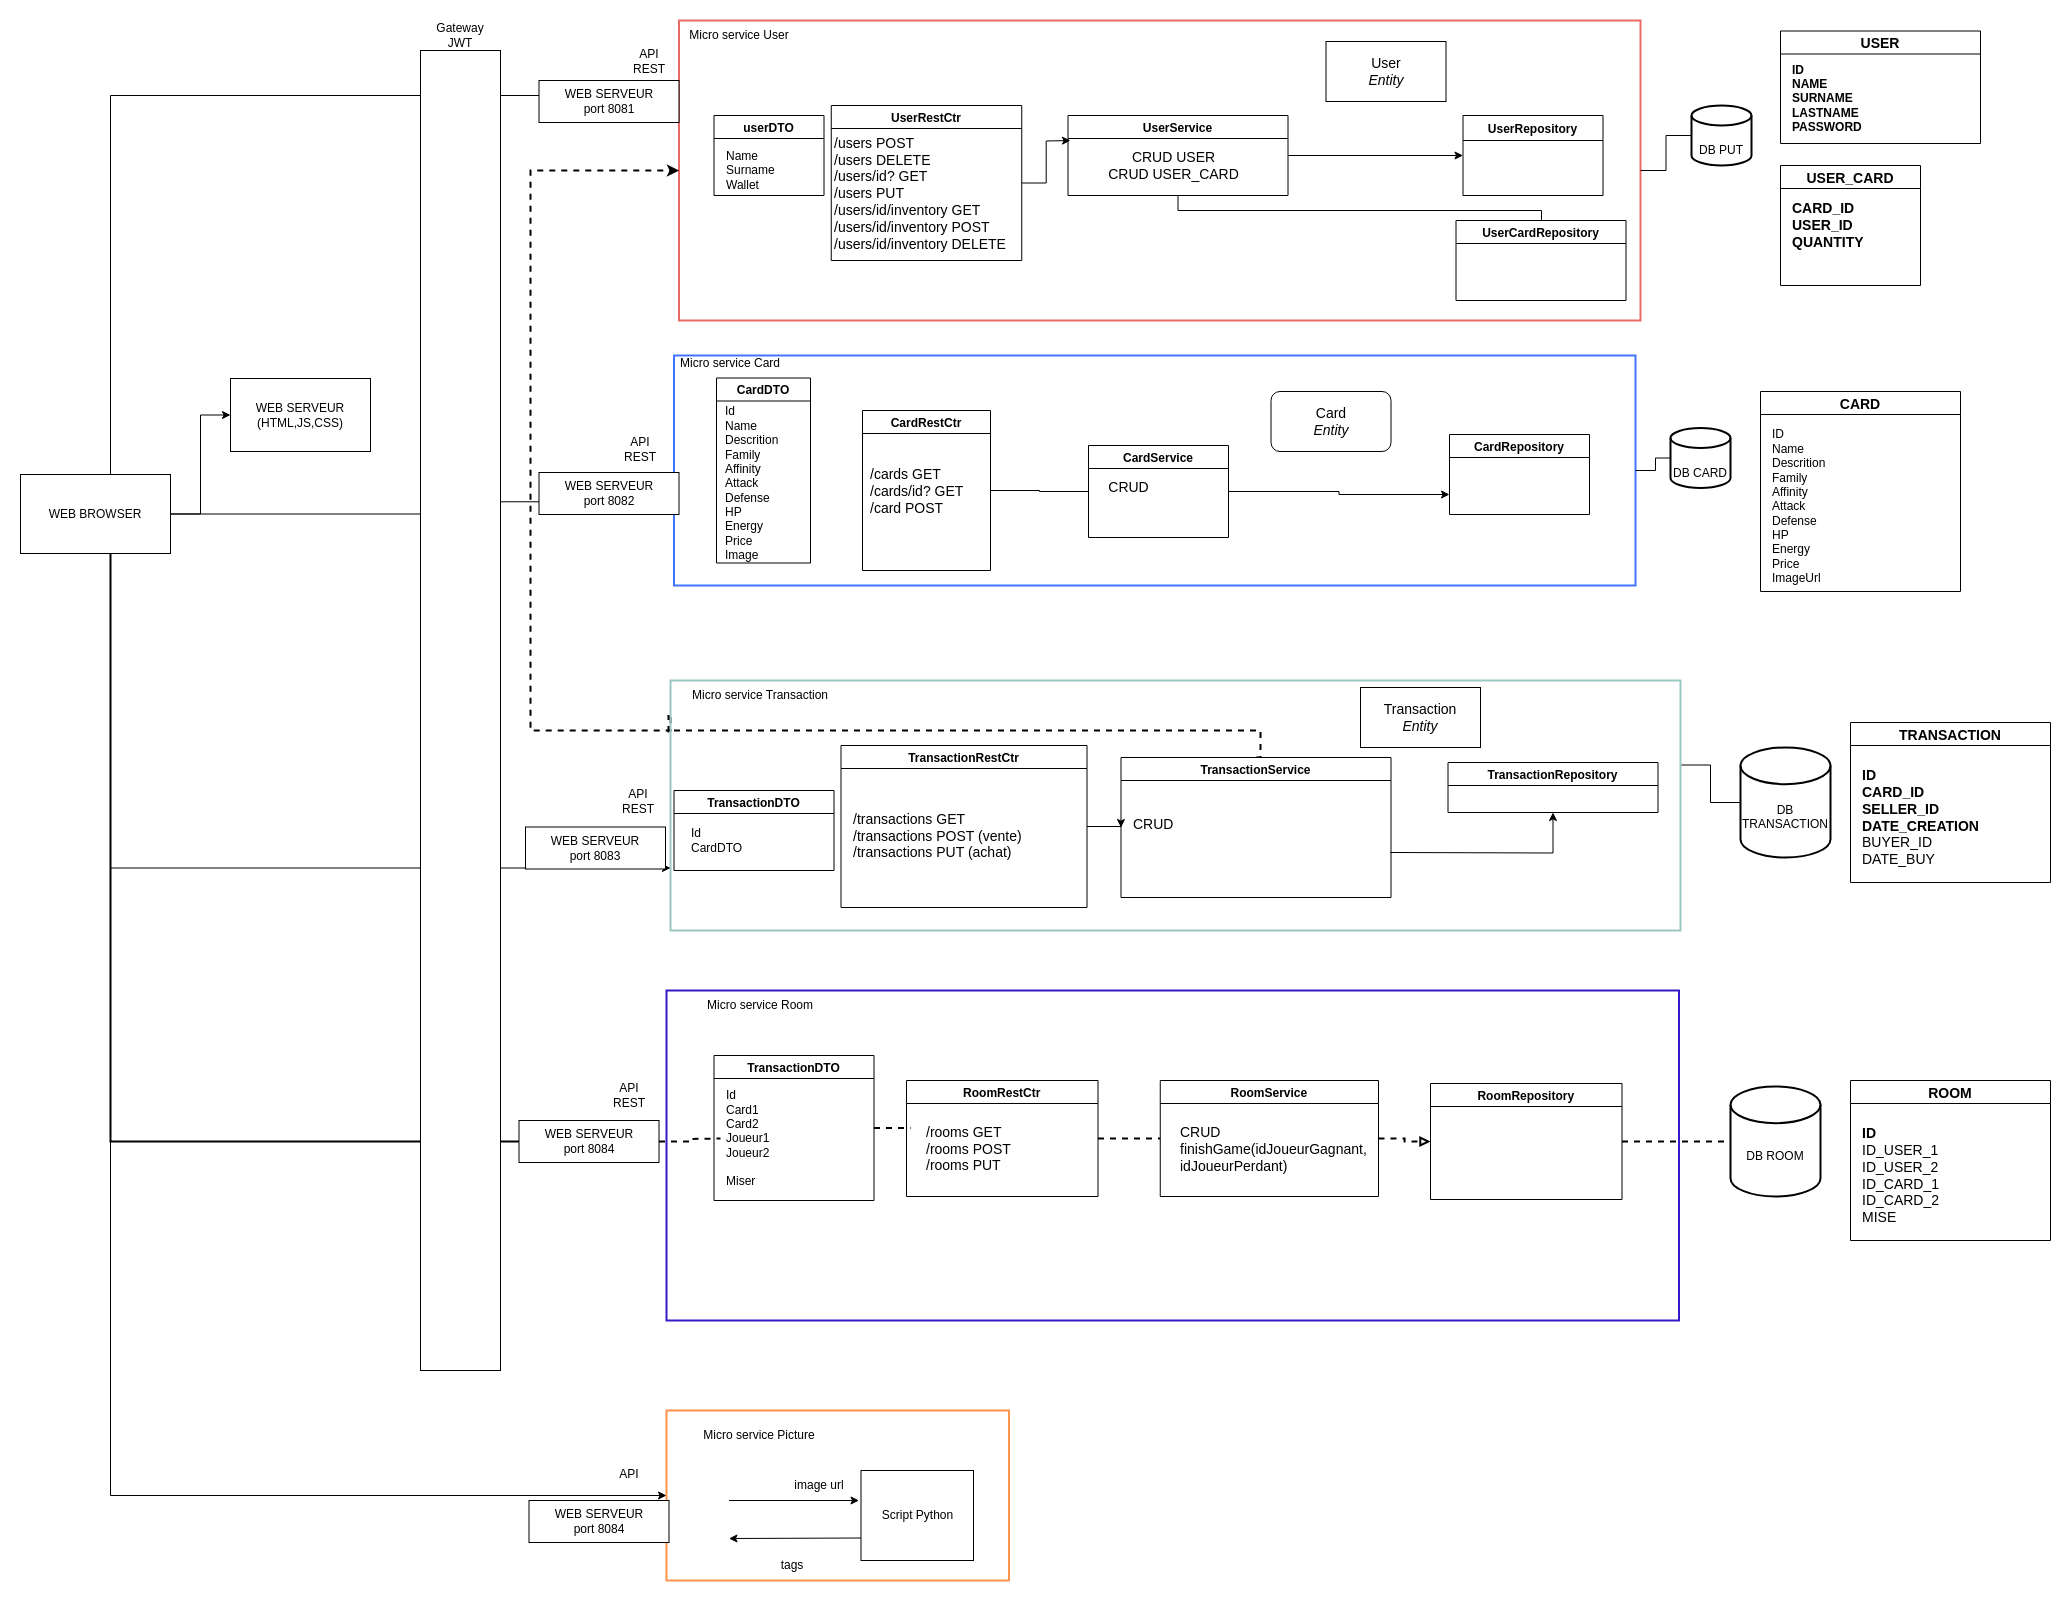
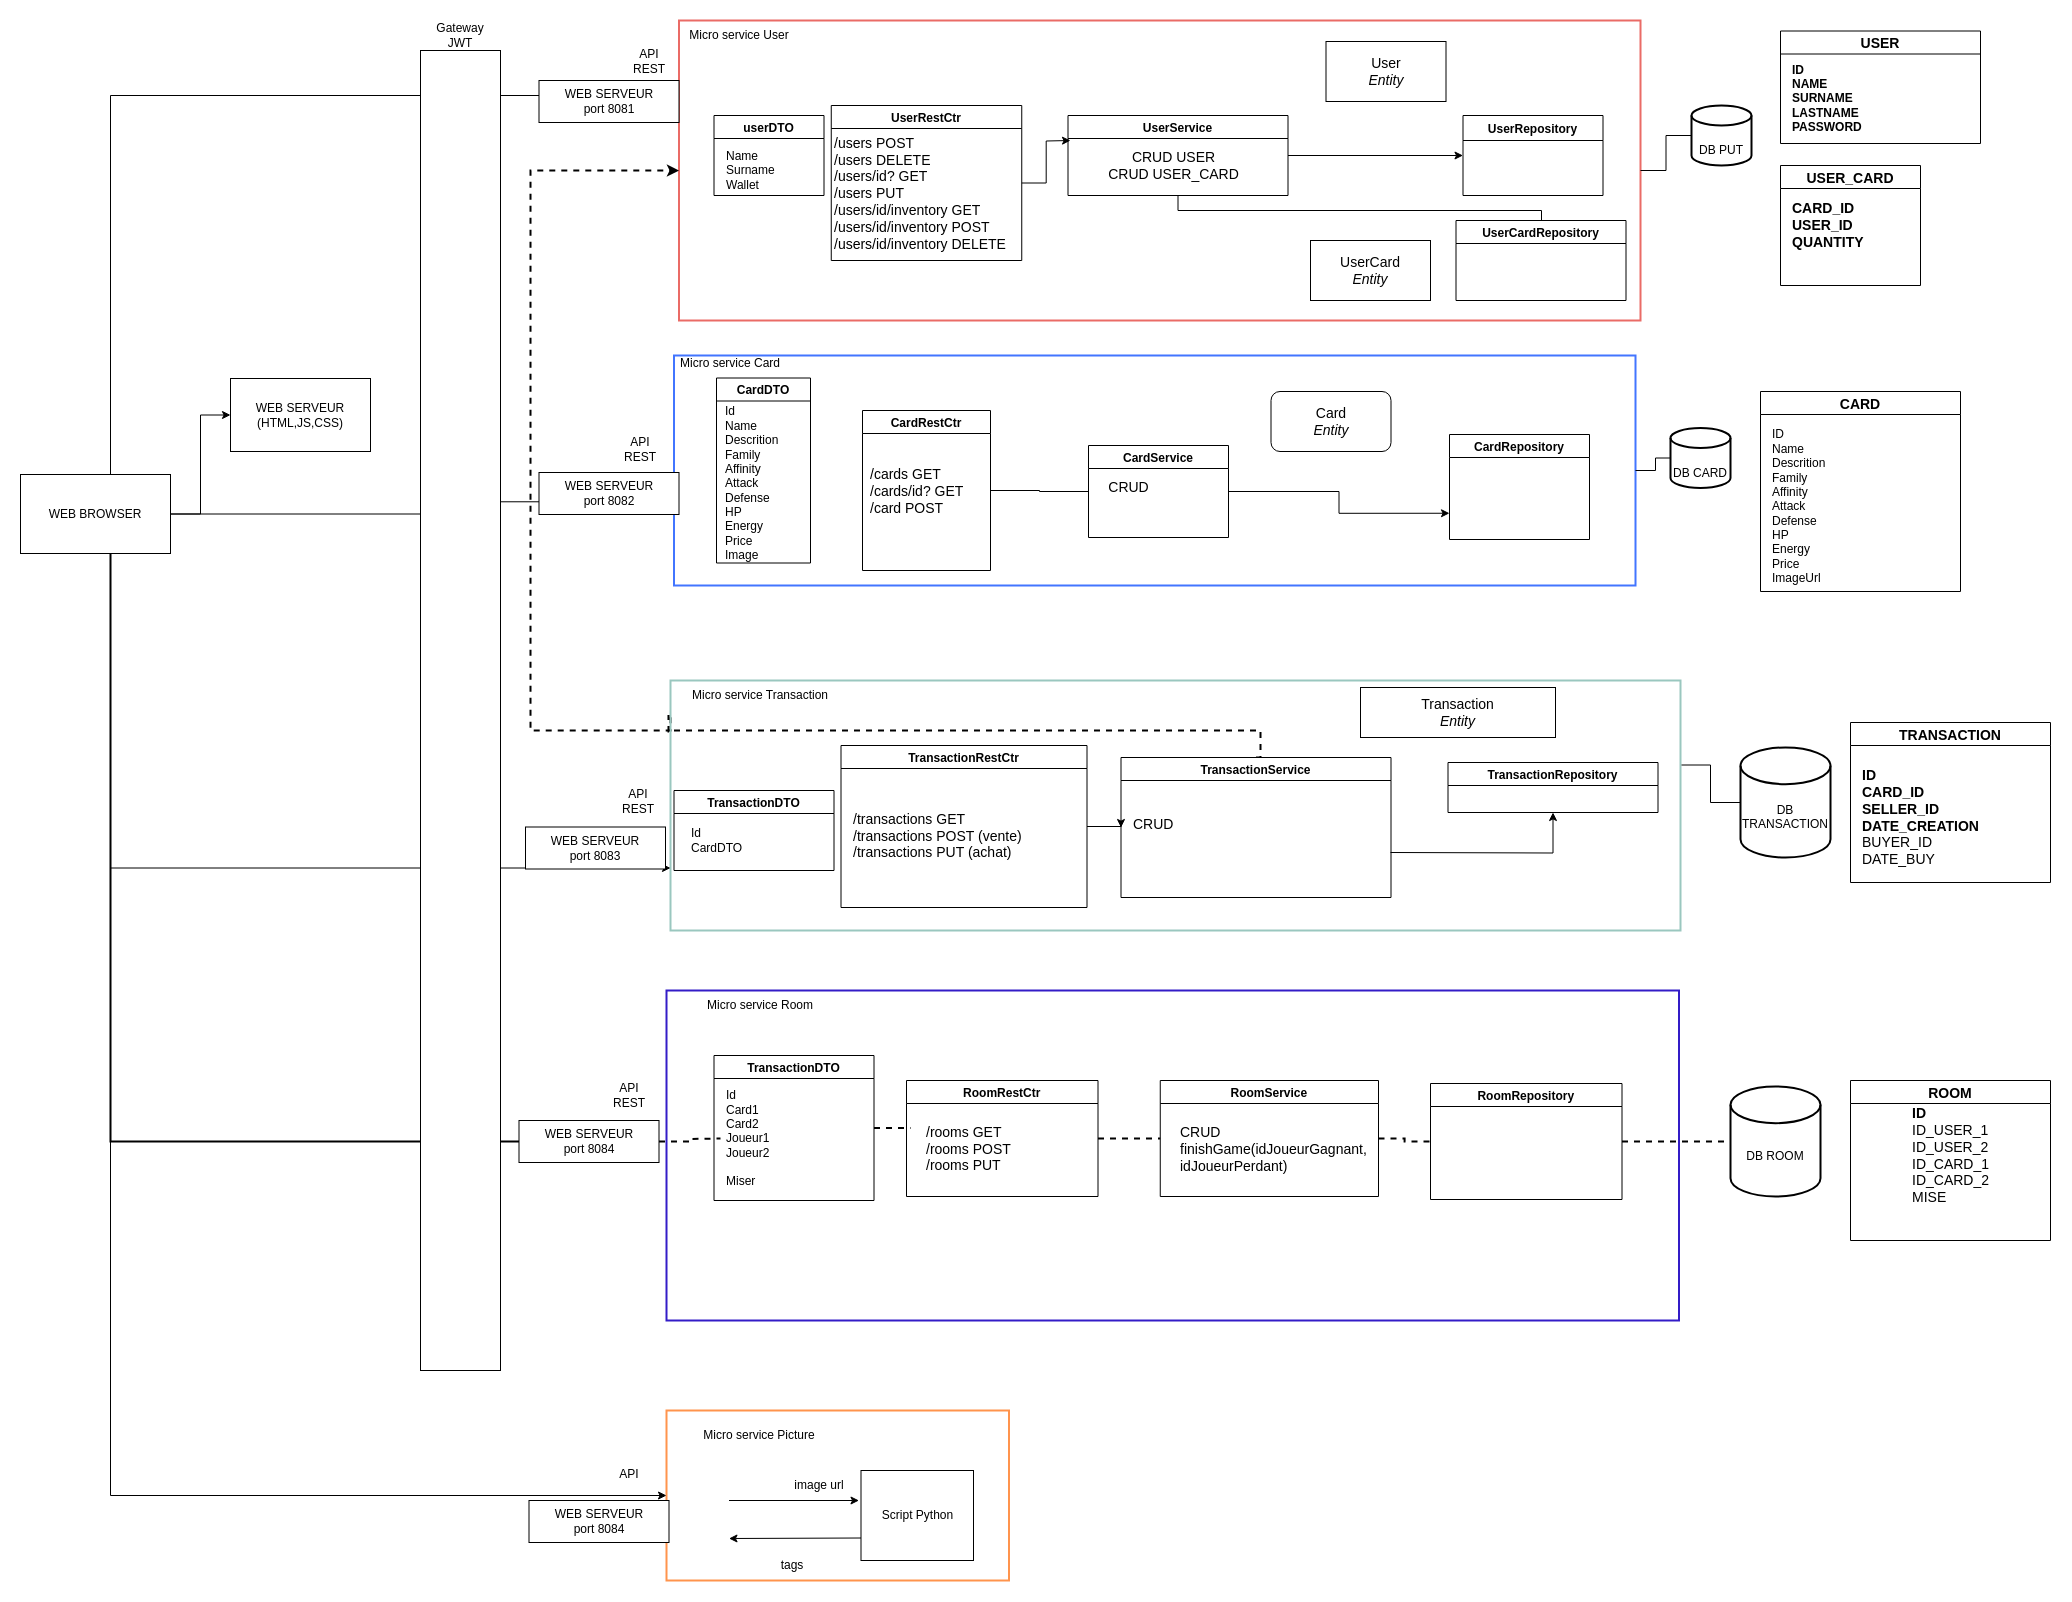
node "UserCard Entity": added
node "CardRepository": size 140x80 -> 140x105
node "Transaction Entity": size 120x60 -> 195x50
edge "RoomService" -> "RoomRepository": arrowhead block -> none
node "ID ID_USER_1 ID_USER_2 ID_CARD_1 ID_CARD_2 MISE": moved (1906, 1176) -> (1956, 1156)
